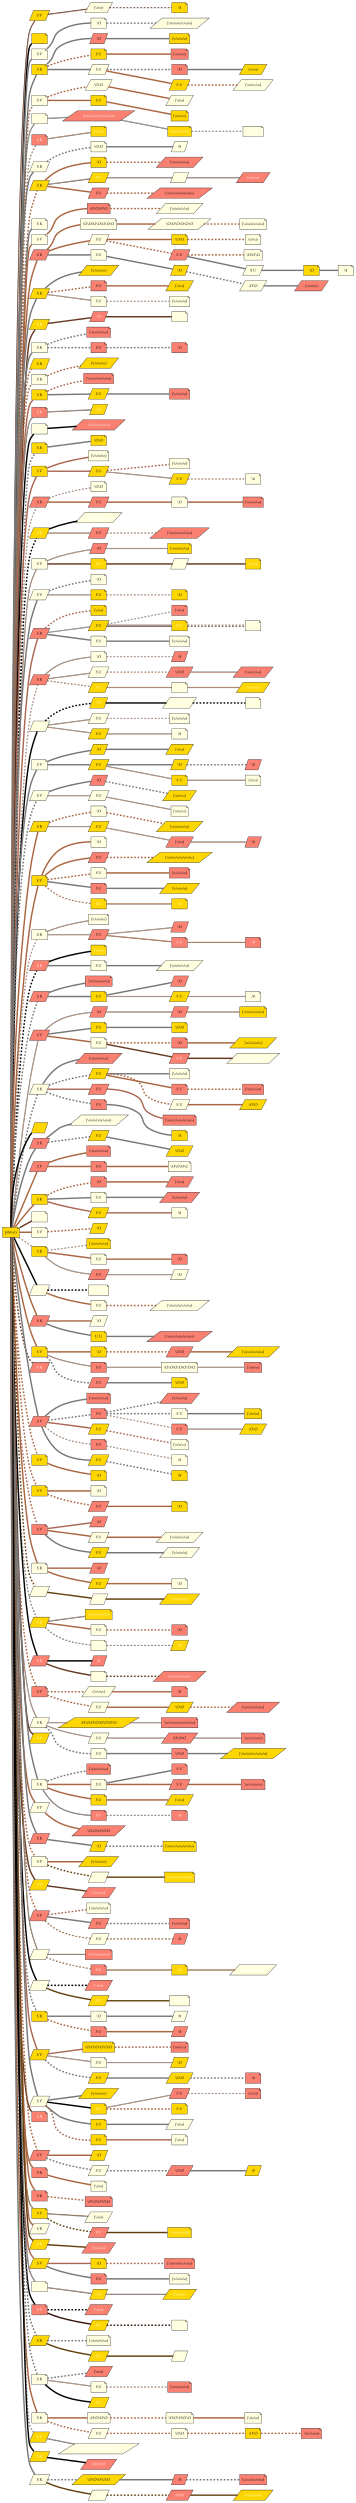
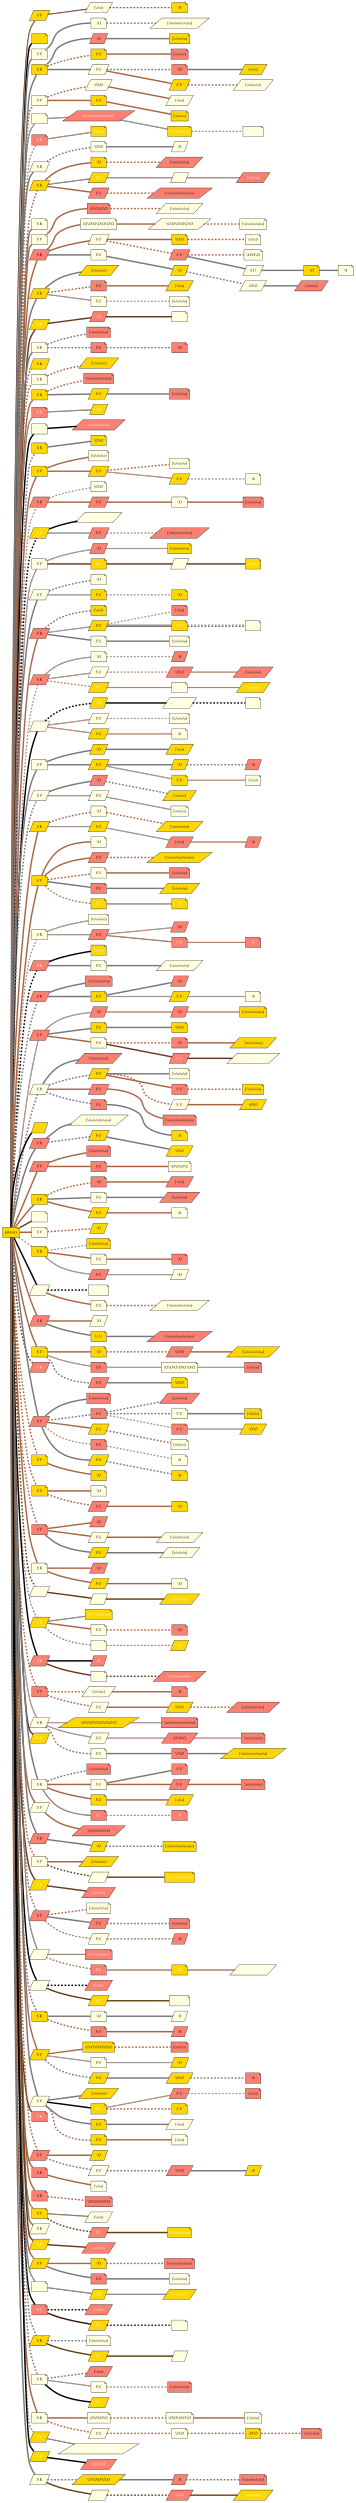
node "(?o?o?o?o)": fillcolor salmon -> gold
